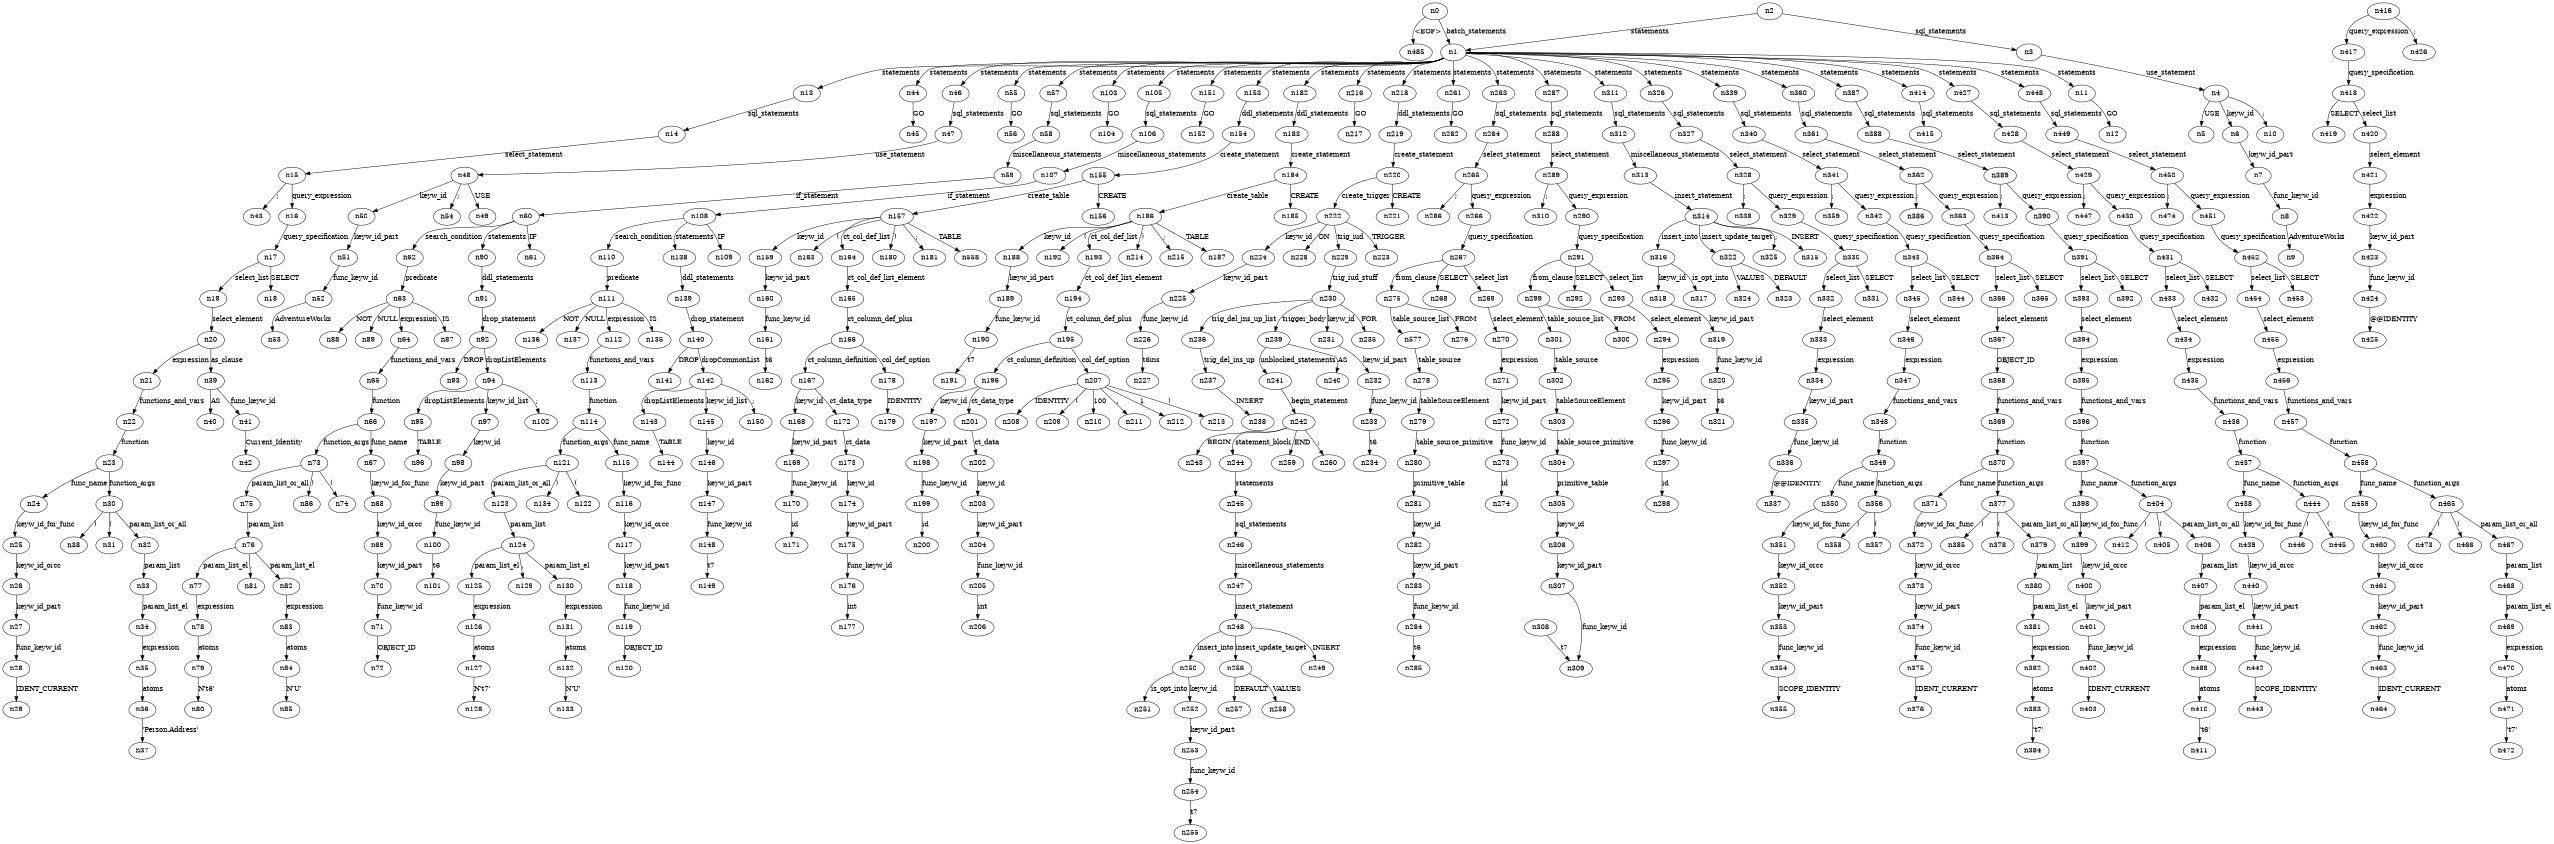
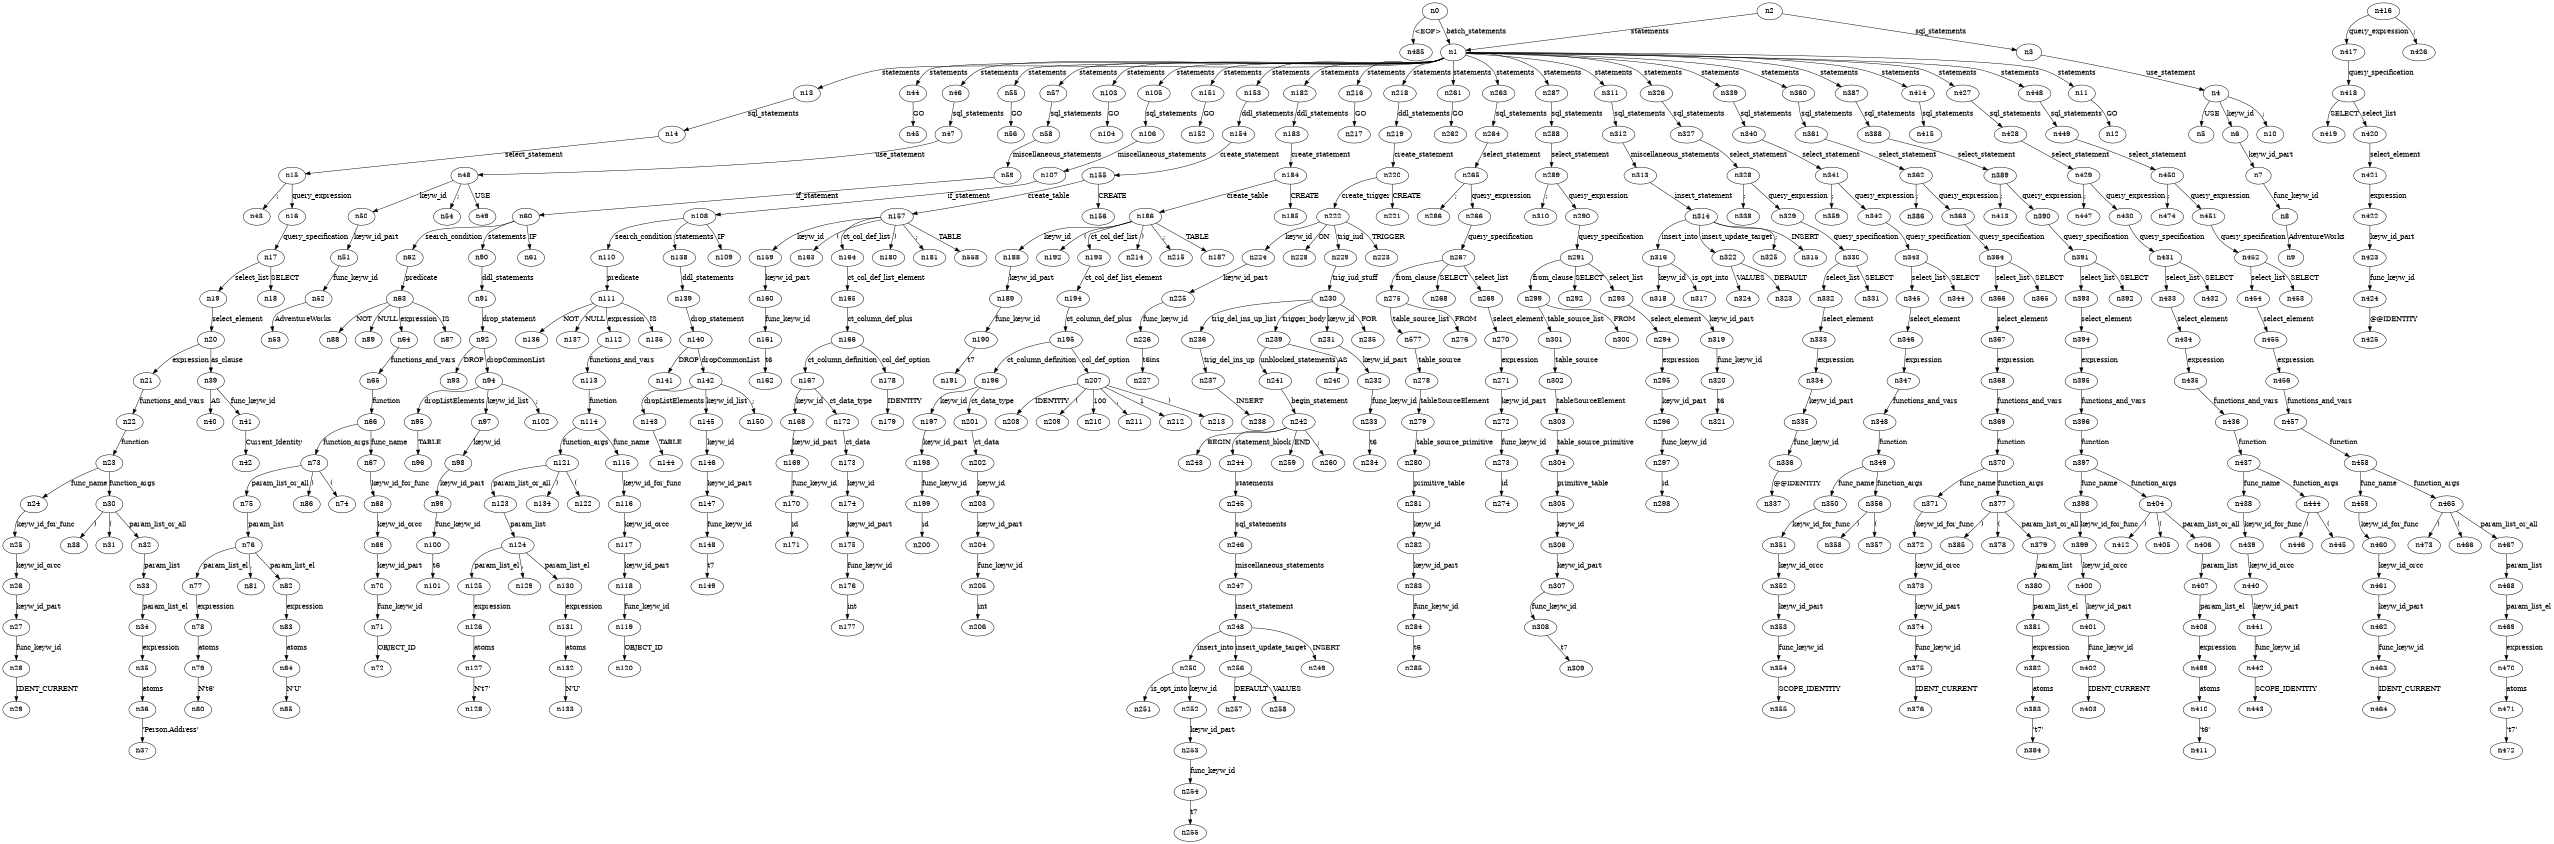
edge "n92" -> "n94": label "dropListElements" -> "dropCommonList"
edge "n367" -> "n368": label "OBJECT_ID" -> "expression"
edge "n307" -> "n309": now "n307" -> "n308"
